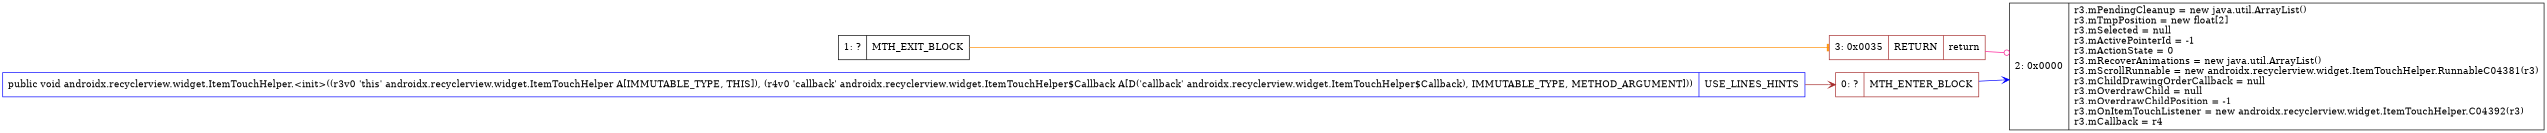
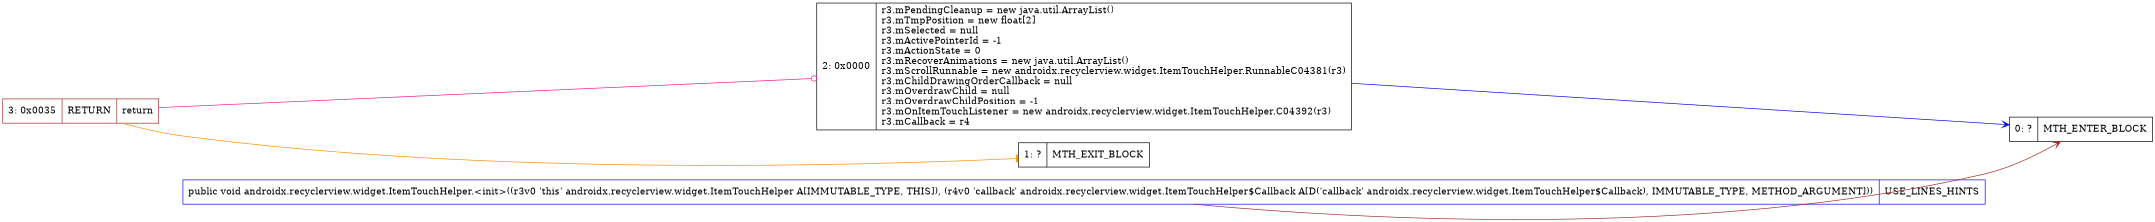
edge "1: ?" -> "3: 0x0035": reversed
edge "0: ?" -> "2: 0x0000": reversed
node "0: ?": color brown -> black
